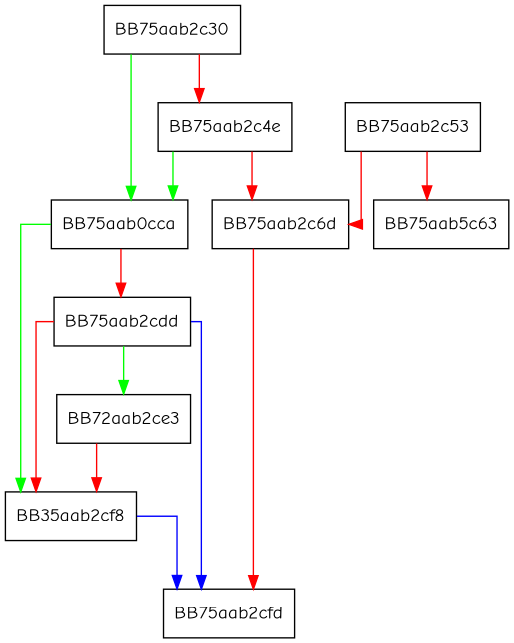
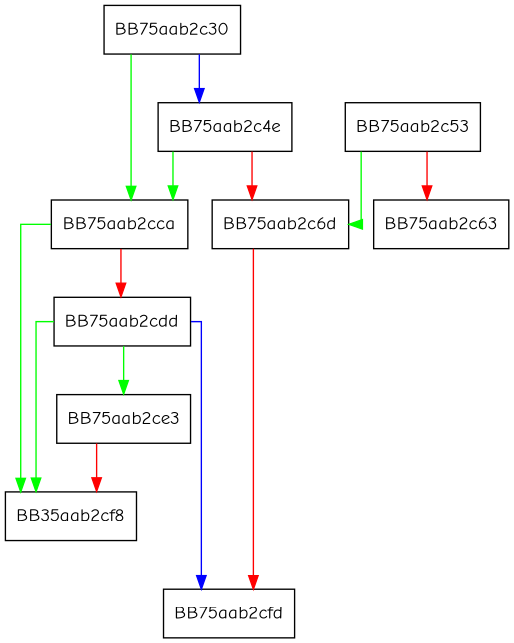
edge "BB75aab2c30" -> "BB75aab2c4e": color red -> blue
edge "BB75aab2c53" -> "BB75aab2c6d": color red -> green
node "BB75aab0cca": label "BB75aab0cca" -> "BB75aab2cca"
node "BB75aab5c63": label "BB75aab5c63" -> "BB75aab2c63"
edge "BB75aab2cdd" -> "BB35aab2cf8": color red -> green
node "BB72aab2ce3": label "BB72aab2ce3" -> "BB75aab2ce3"
edge "BB35aab2cf8" -> "BB75aab2cfd": removed
